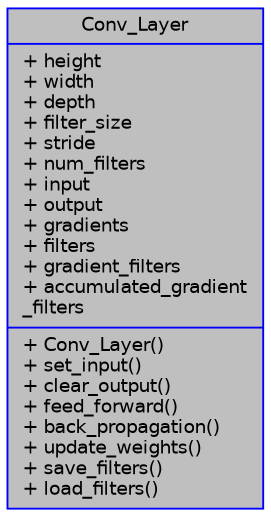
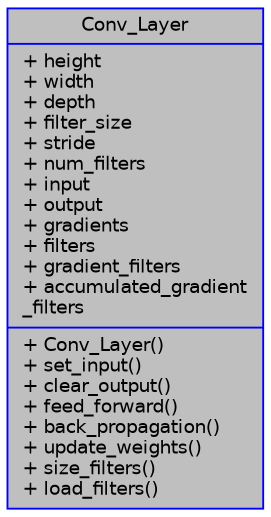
node "Conv_Layer": text "+ save_filters()" -> "+ size_filters()"
